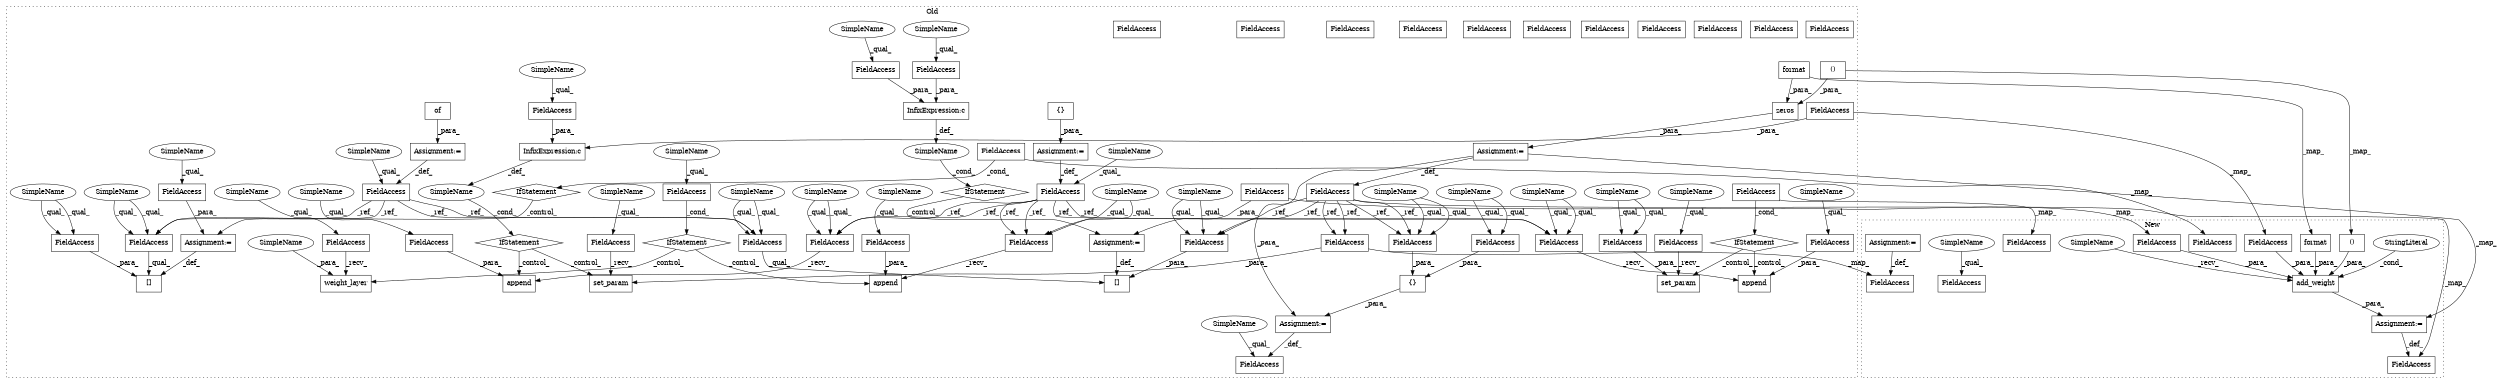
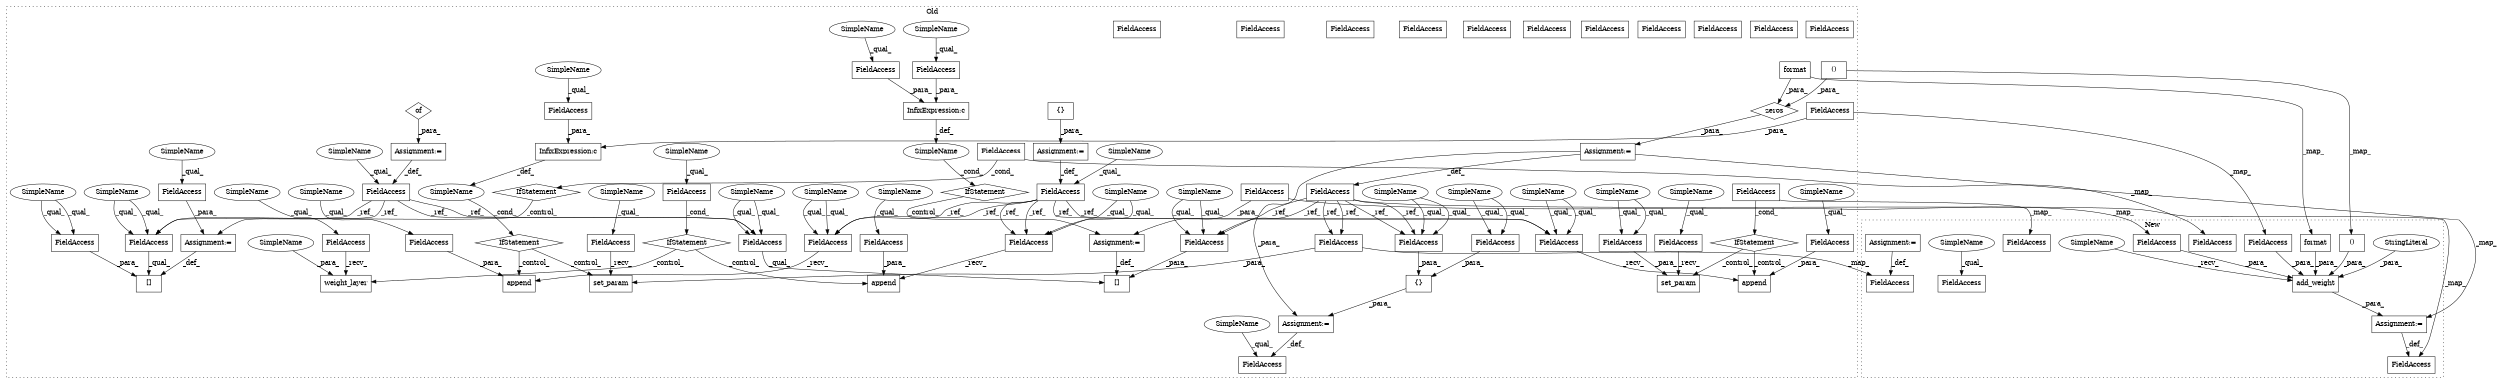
node "of": shape box -> diamond
node "zeros": shape box -> diamond
edge "StringLiteral" -> "add_weight": label "_cond_" -> "_para_"
